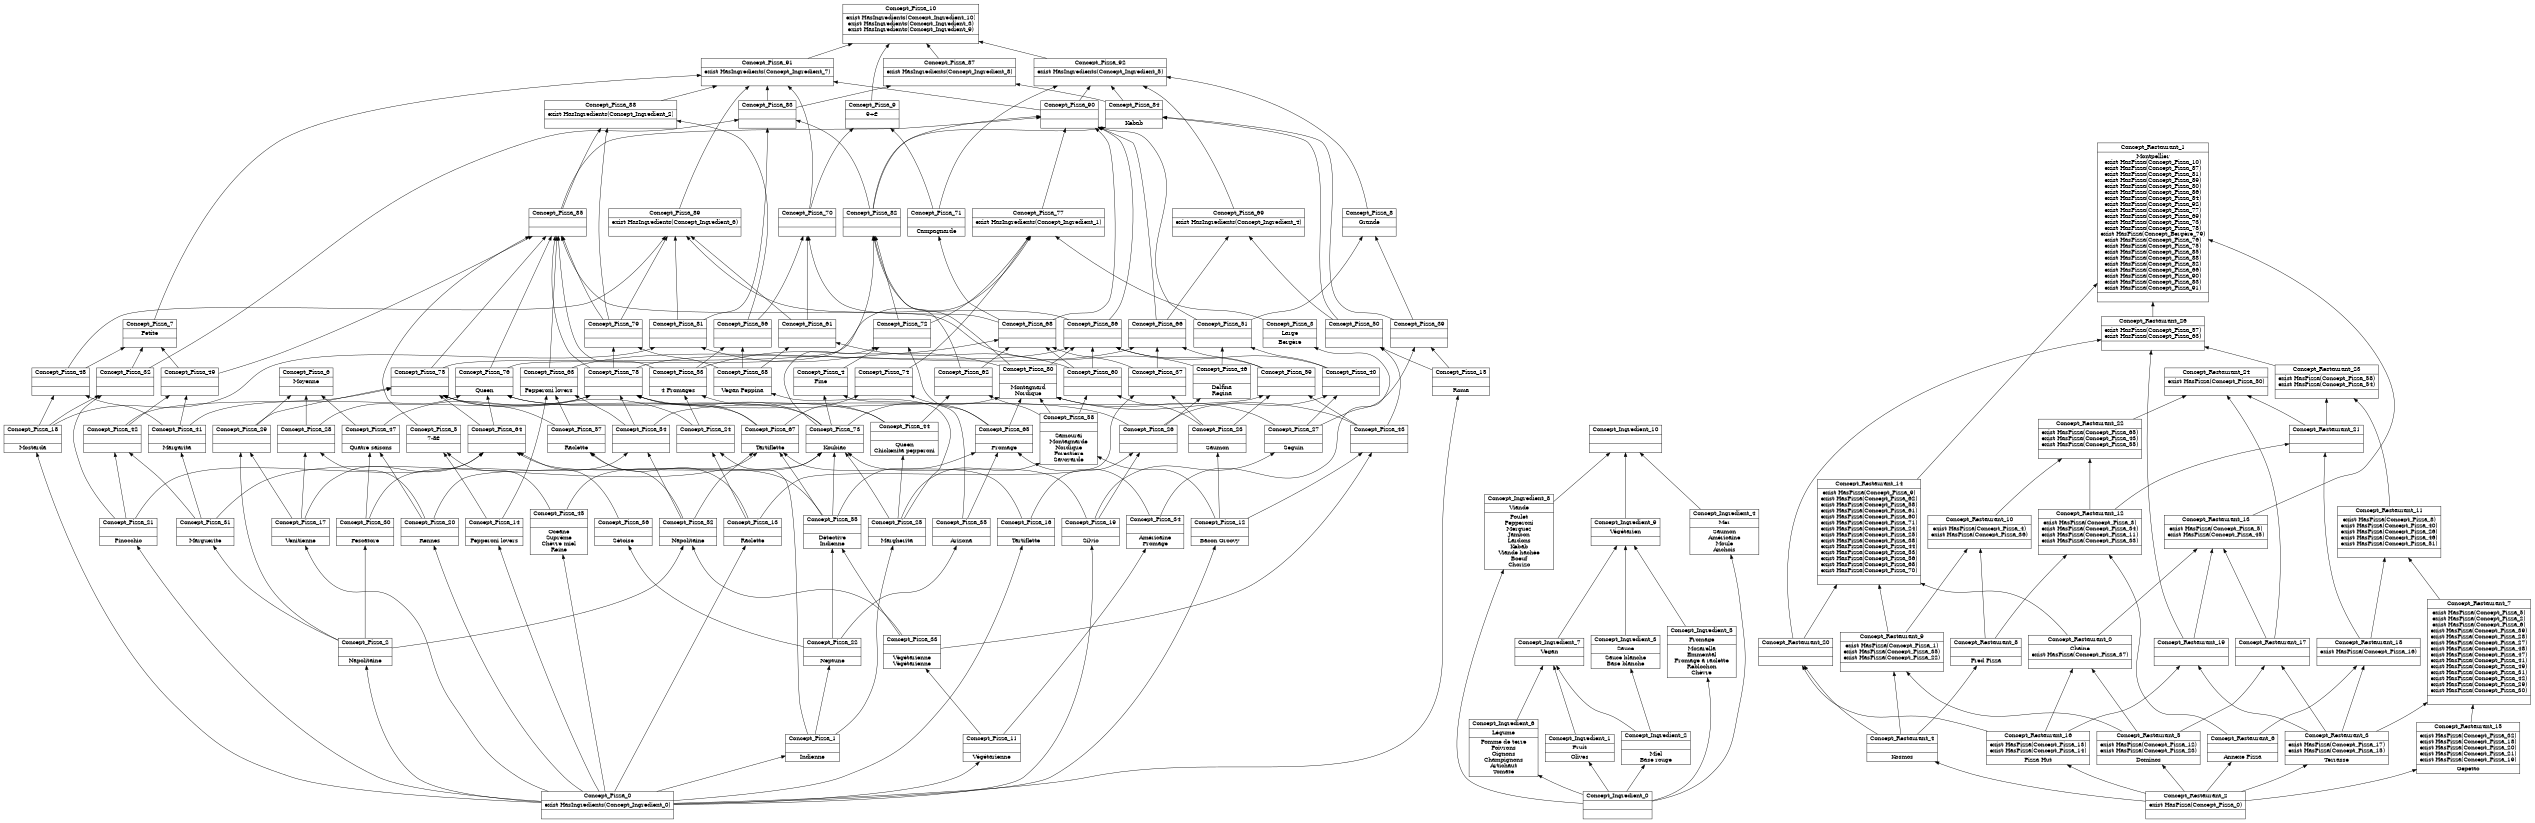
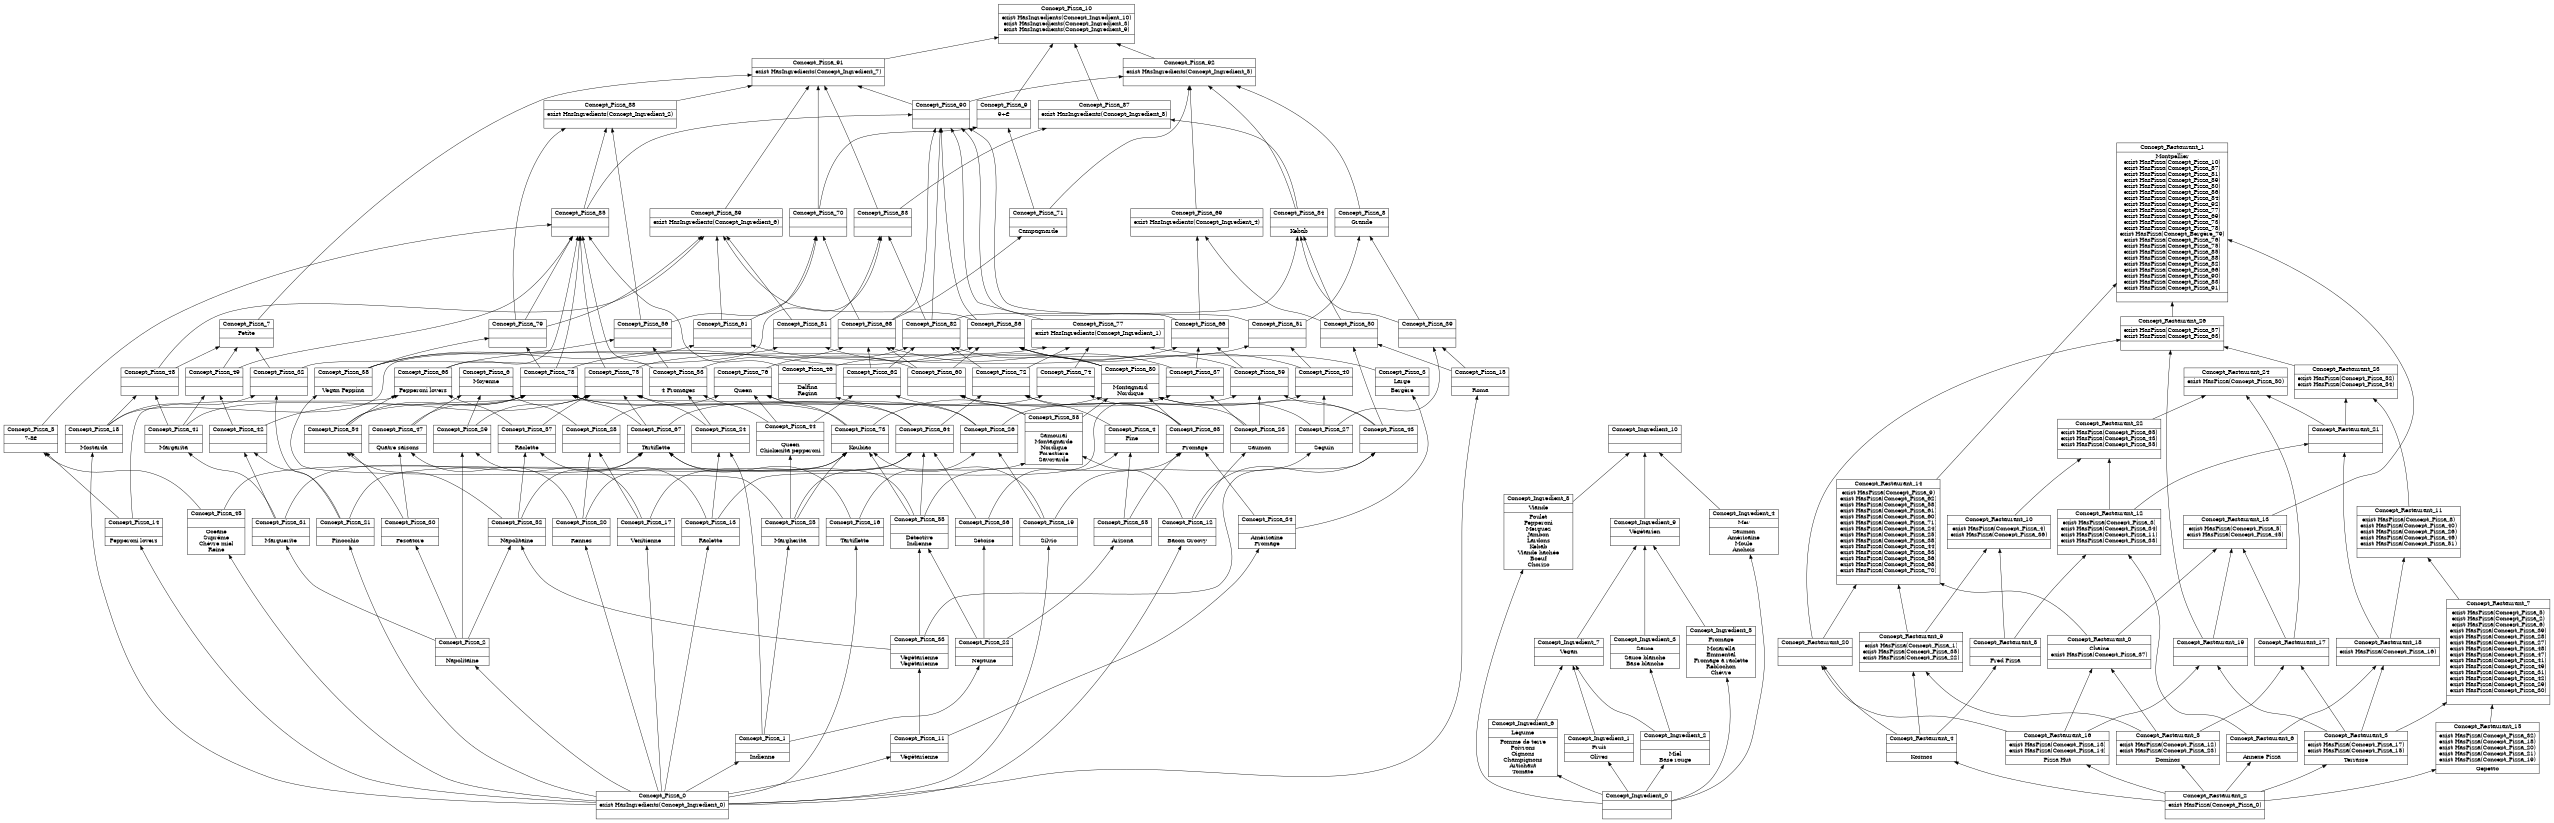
edge "Concept_Pizza_76" -> "Concept_Pizza_85": removed
edge "Concept_Pizza_73" -> "Concept_Pizza_72": now "Concept_Pizza_64" -> "Concept_Pizza_72"
node "Concept_Restaurant_23": text "exist HasPizza(Concept_Pizza_58)" -> "exist HasPizza(Concept_Pizza_52)"
edge "Concept_Pizza_73" -> "Concept_Pizza_4": now "Concept_Pizza_36" -> "Concept_Pizza_4"
